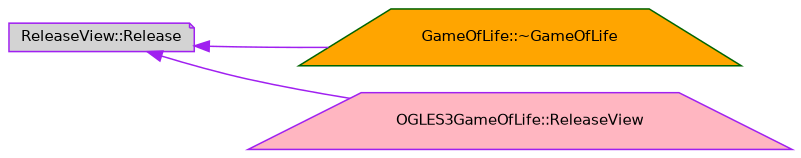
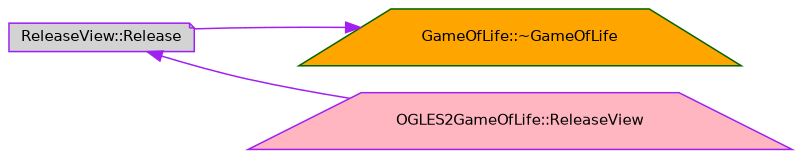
edge "GameOfLife::~GameOfLife" -> "ReleaseView::Release": reversed
node "OGLES3GameOfLife::ReleaseView": label "OGLES3GameOfLife::ReleaseView" -> "OGLES2GameOfLife::ReleaseView"
